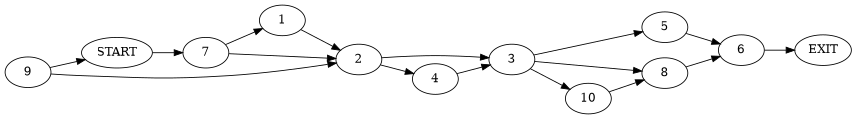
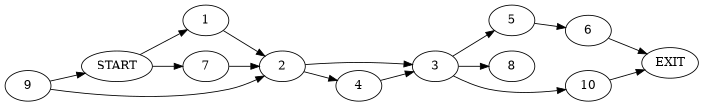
edge "7" -> "1": now "START" -> "1"
edge "8" -> "6": removed
edge "10" -> "8": now "10" -> "EXIT"
